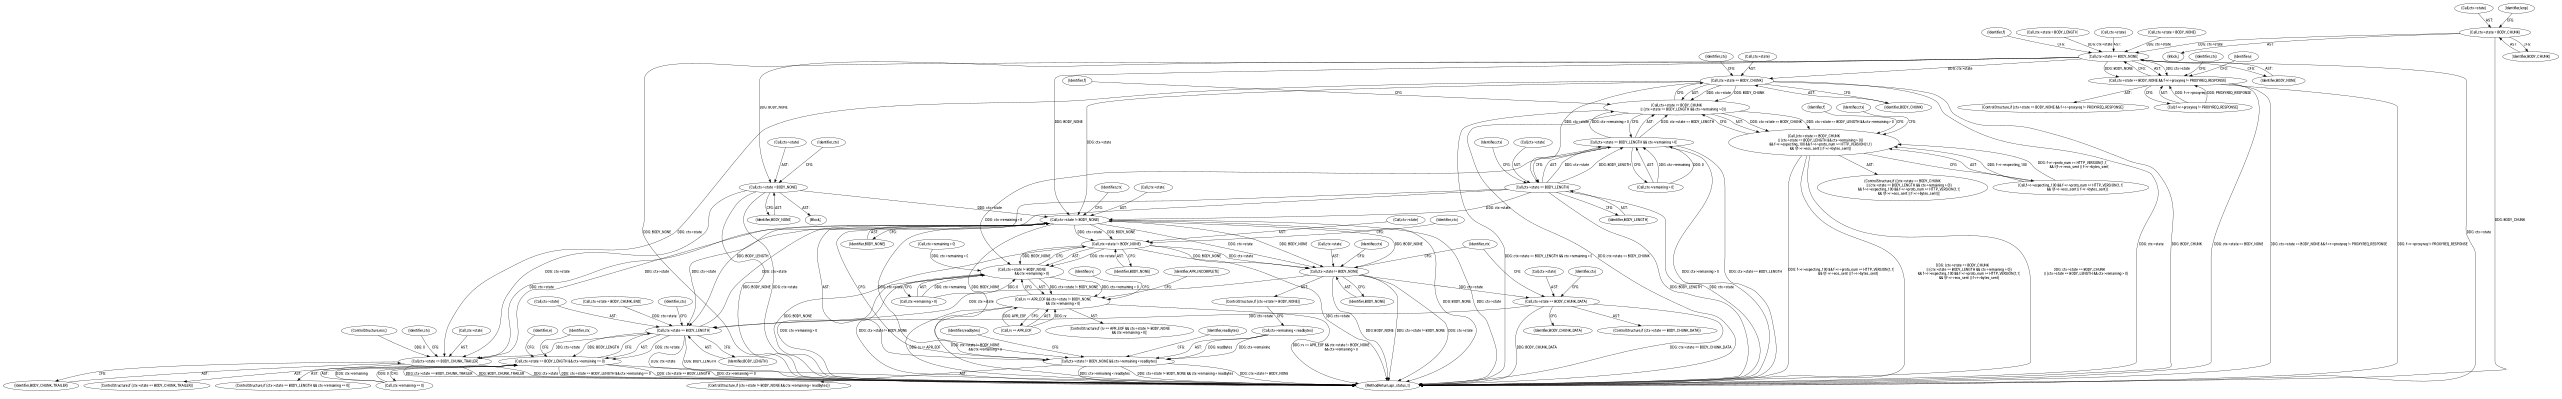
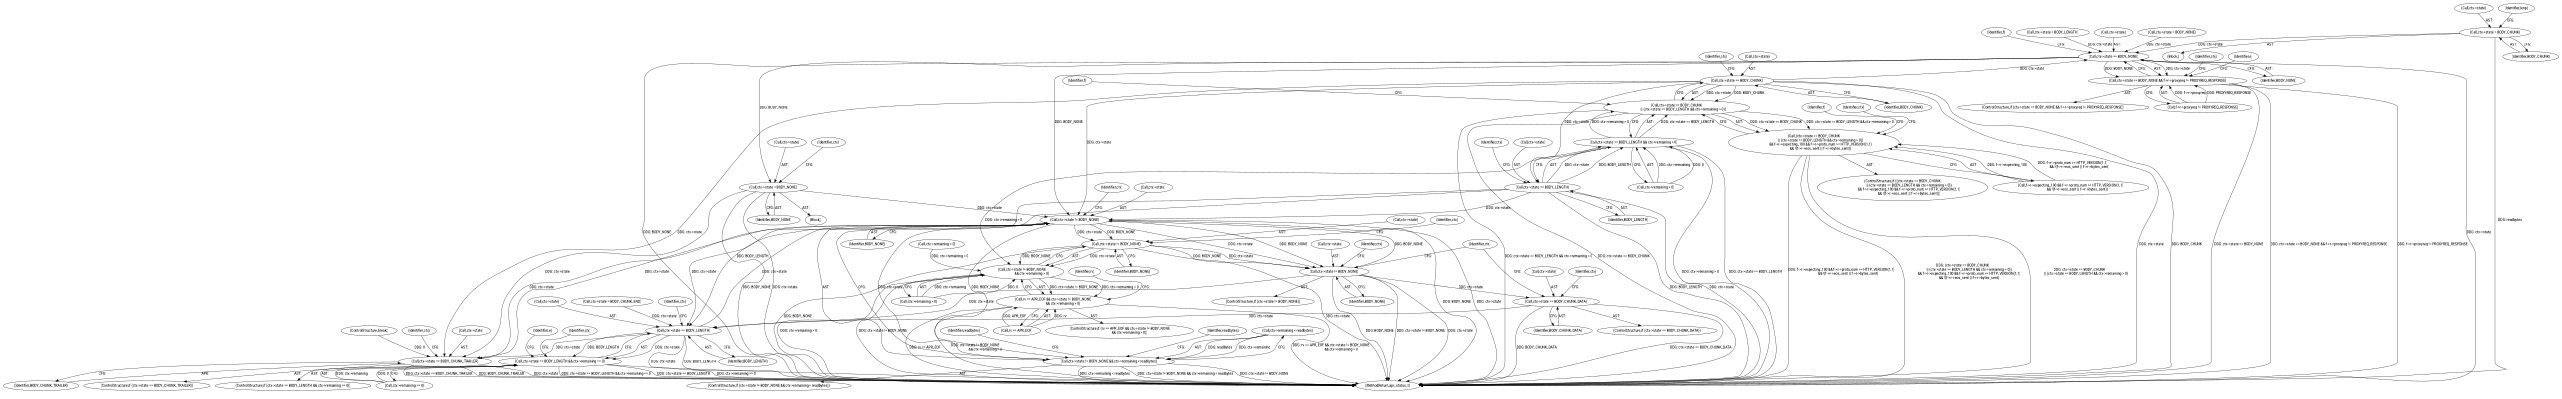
edge "(Call,ctx->state == BODY_NONE)" -> "(Call,ctx->state == BODY_CHUNK)": reversed
edge "(Call,ctx->state = BODY_CHUNK)" -> "(MethodReturn,apr_status_t)": label "DDG: BODY_CHUNK" -> "DDG: readbytes"
node "(Identifier,APR_INCOMPLETE)": removed
edge "(ControlStructure,if (ctx->state != BODY_NONE))" -> "(Call,ctx->remaining < readbytes)": now "(Call,ctx->state != BODY_NONE && ctx->remaining < readbytes)" -> "(Call,ctx->remaining < readbytes)"
edge "(Identifier,BODY_CHUNK_DATA)" -> "(Call,ctx->state == BODY_CHUNK_DATA)": added, label "AST:"
node "(ControlStructure,eos;)": label "(ControlStructure,eos;)" -> "(ControlStructure,break;)"
edge "(Identifier,BODY_CHUNK_TRAILER)" -> "(Call,ctx->state == BODY_CHUNK_TRAILER)": label "AST: " -> "APR: "
